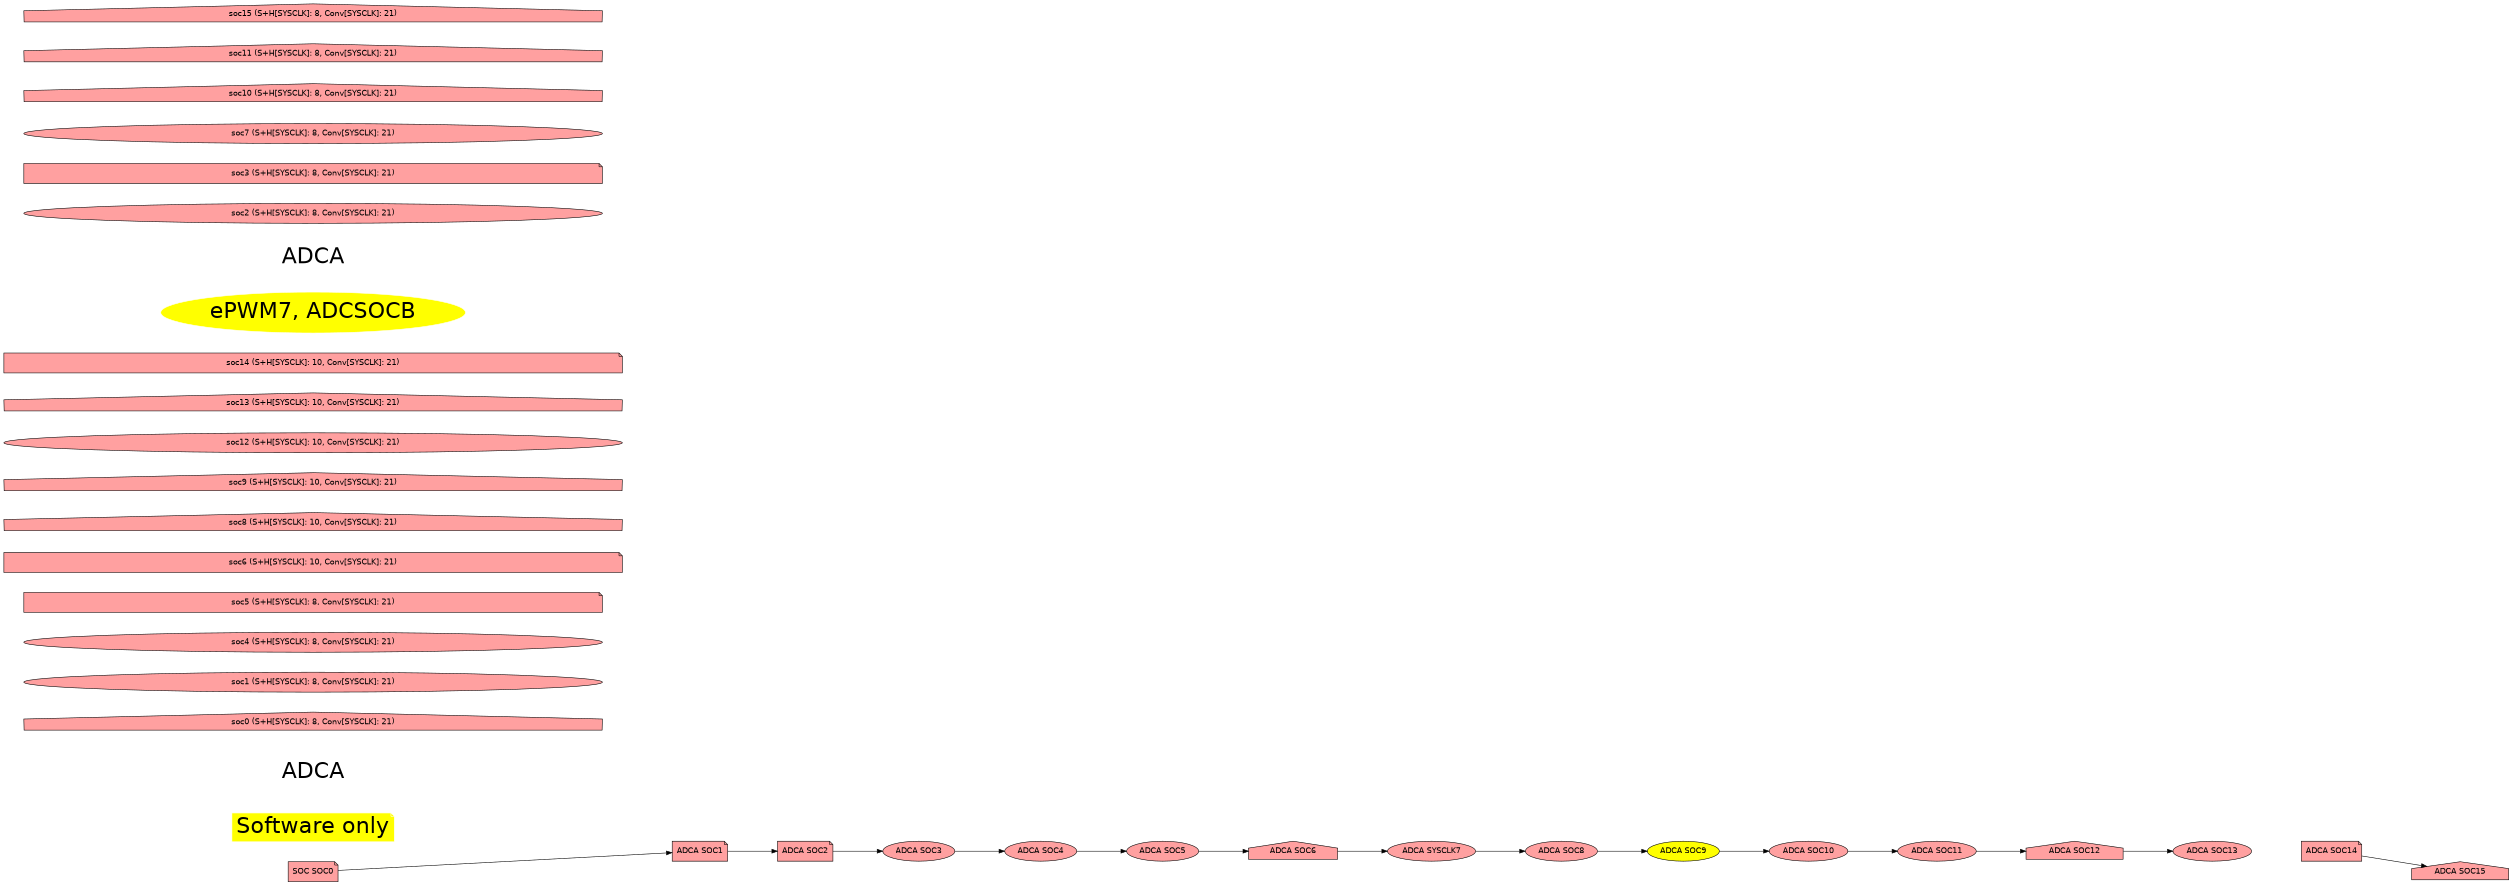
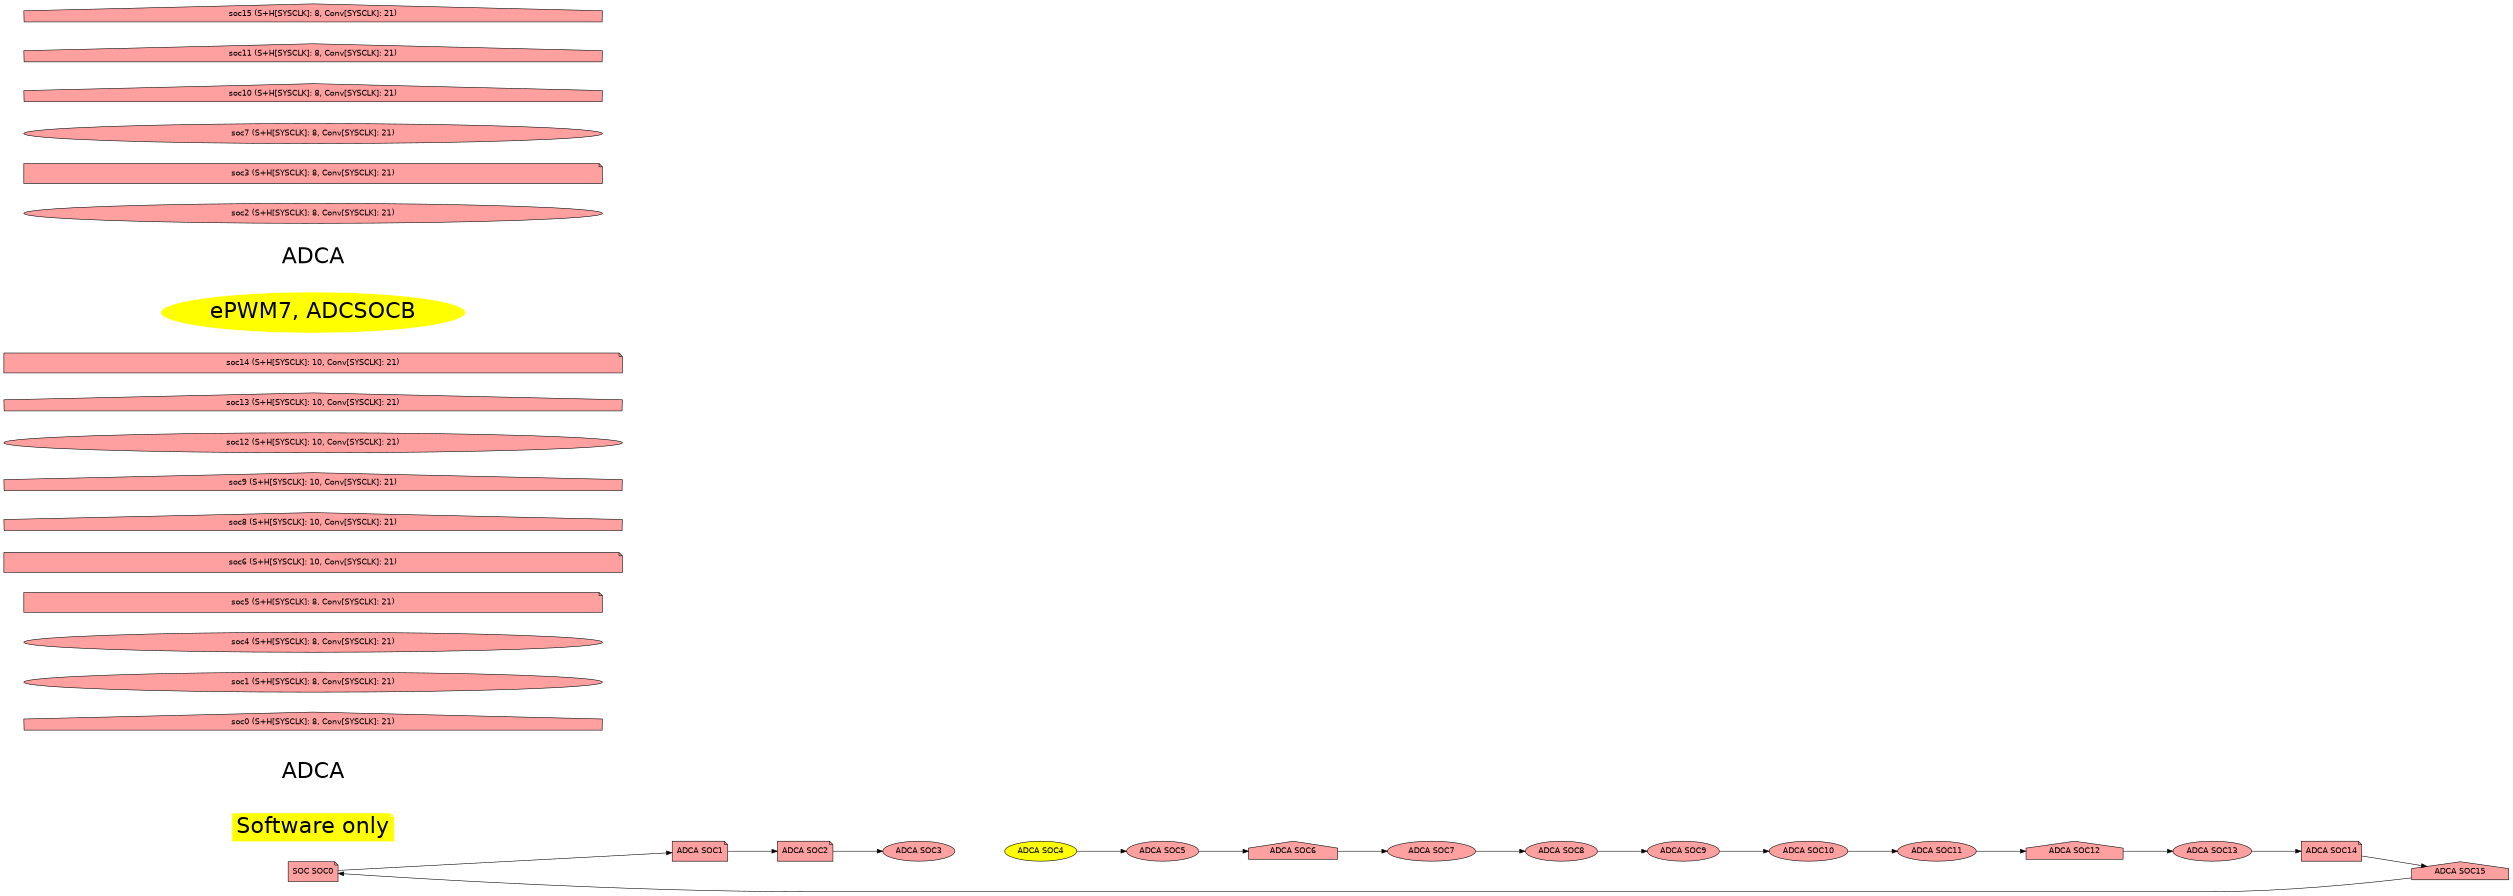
edge "ADCA SOC3" -> "ADCA SOC4": removed
node "ADCA SOC4": fillcolor #ffa0a0 -> yellow
node "ADCA SYSCLK7": label "ADCA SYSCLK7" -> "ADCA SOC7"
node "ADCA SOC9": fillcolor yellow -> #ffa0a0
edge "ADCA SOC13" -> "ADCA SOC14": added
edge "ADCA SOC15" -> "SOC SOC0": added
